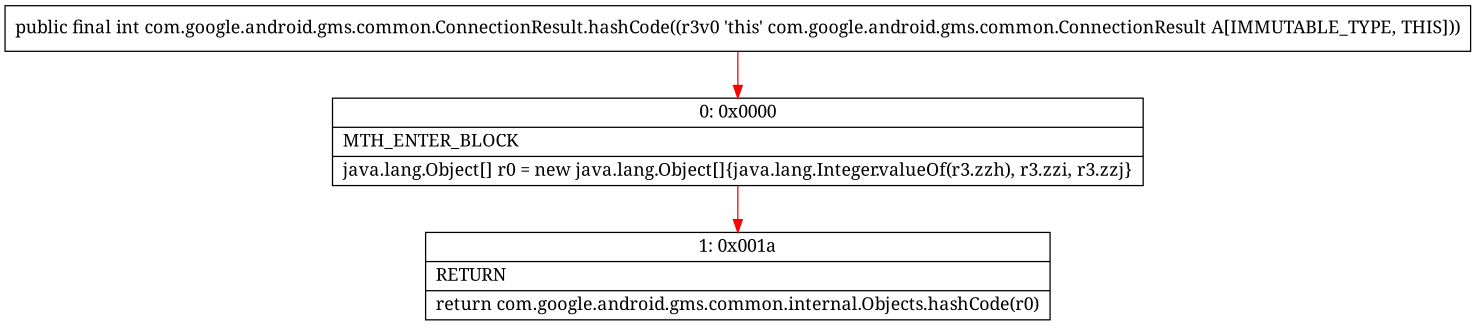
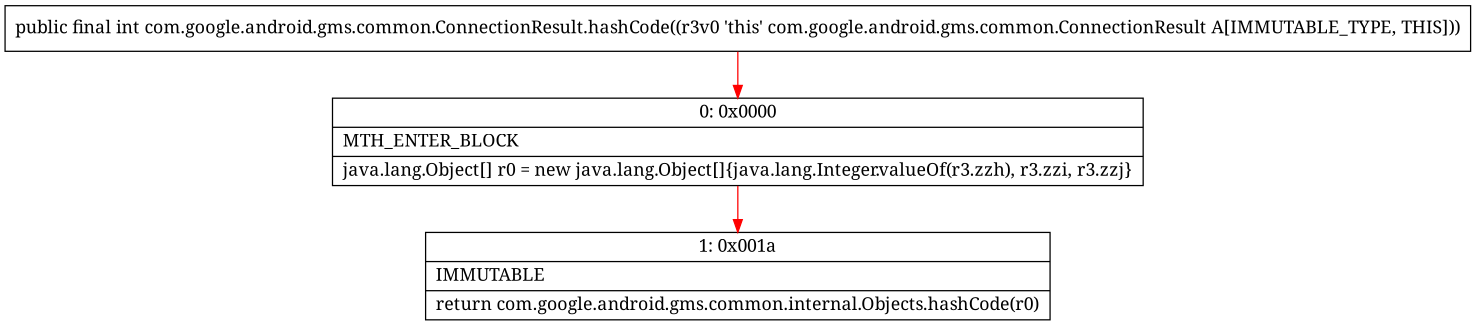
node "1: 0x001a": text "RETURN" -> "IMMUTABLE"
